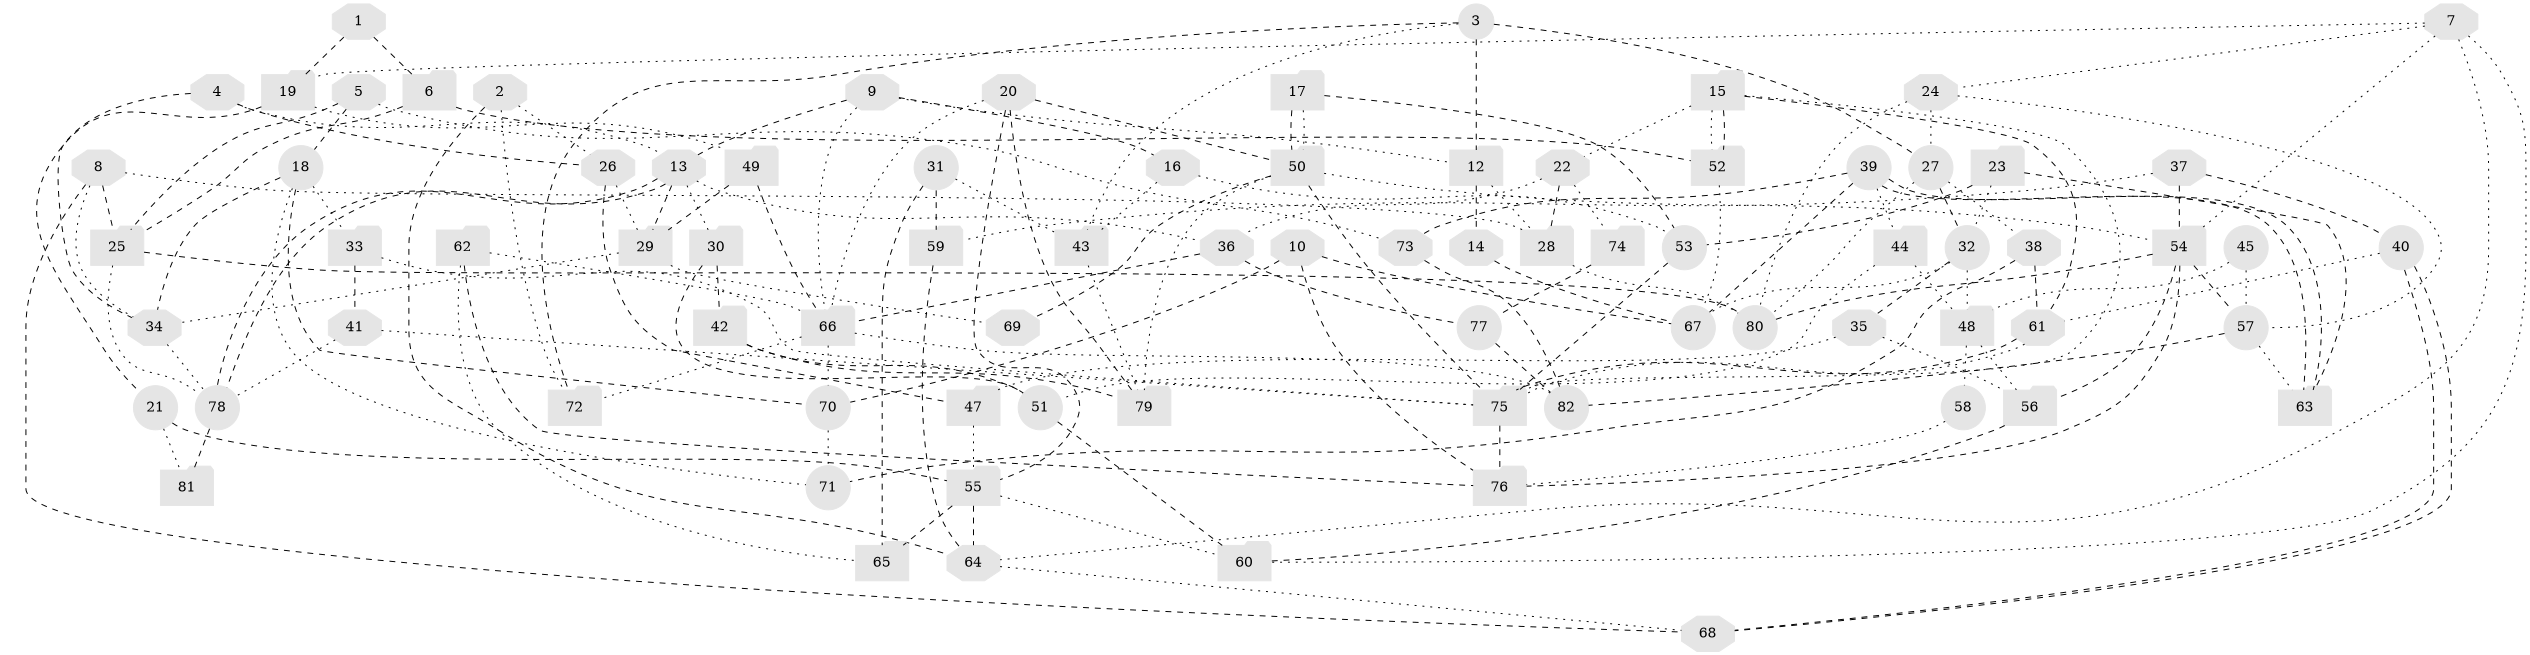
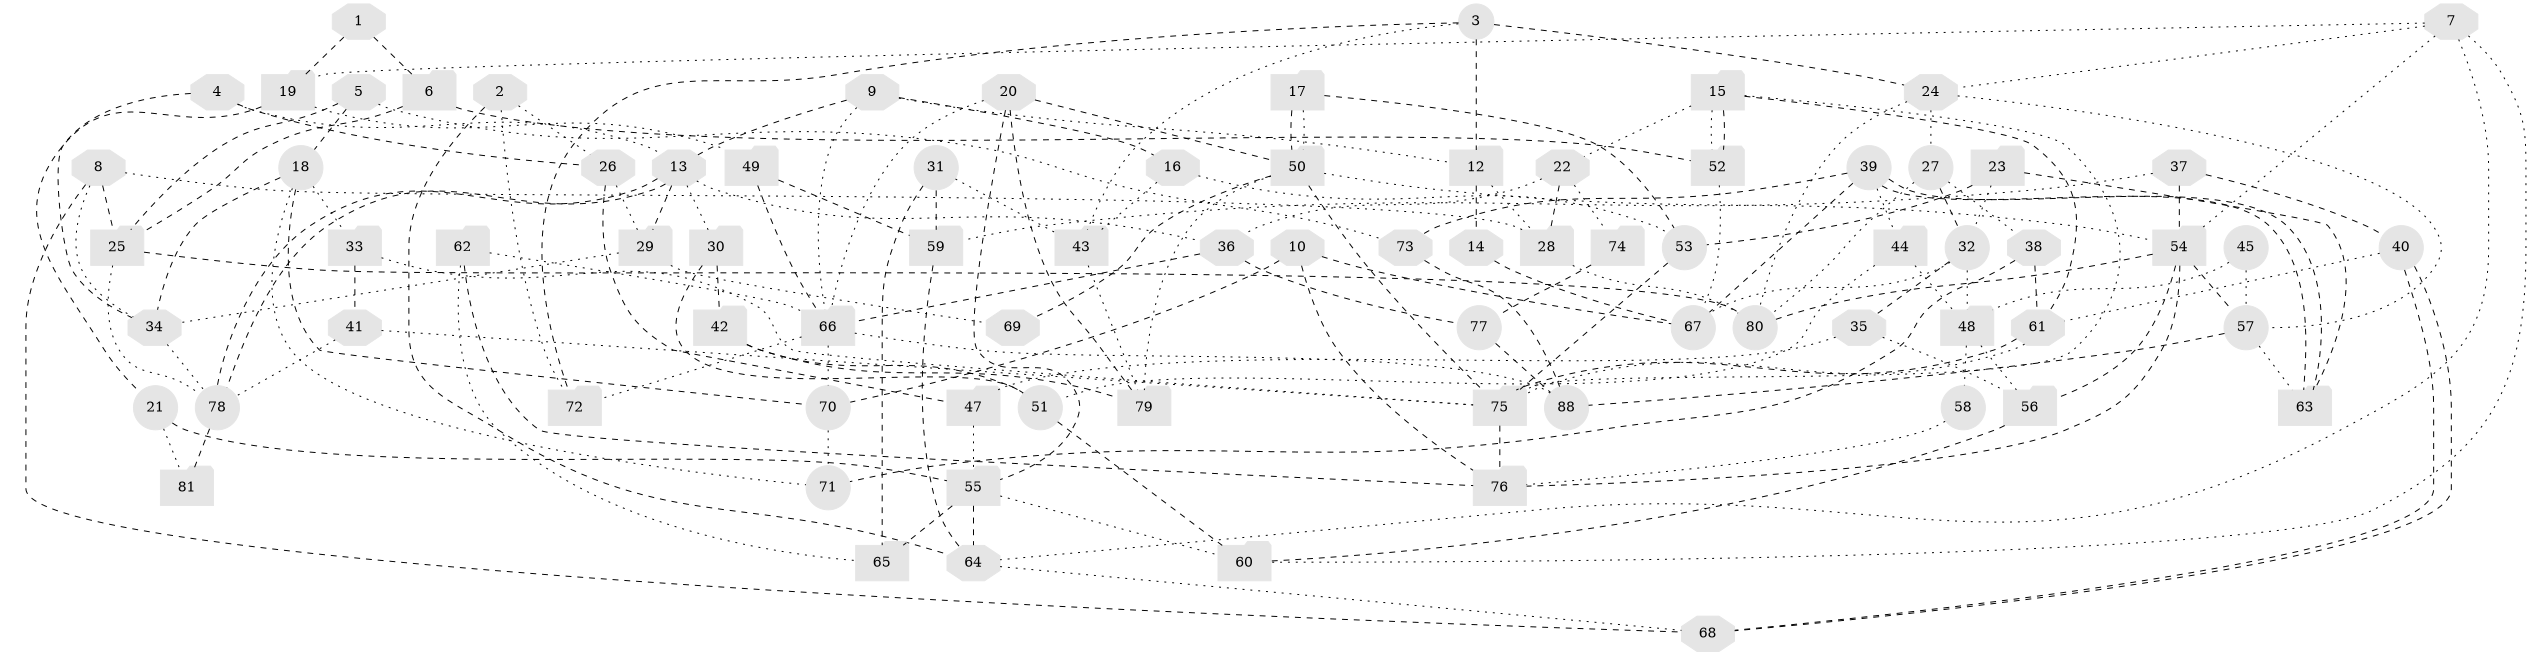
edge "3" -- "27": now "3" -- "24"
edge "49" -- "29": now "49" -- "59"
node "82": label "82" -> "88"
